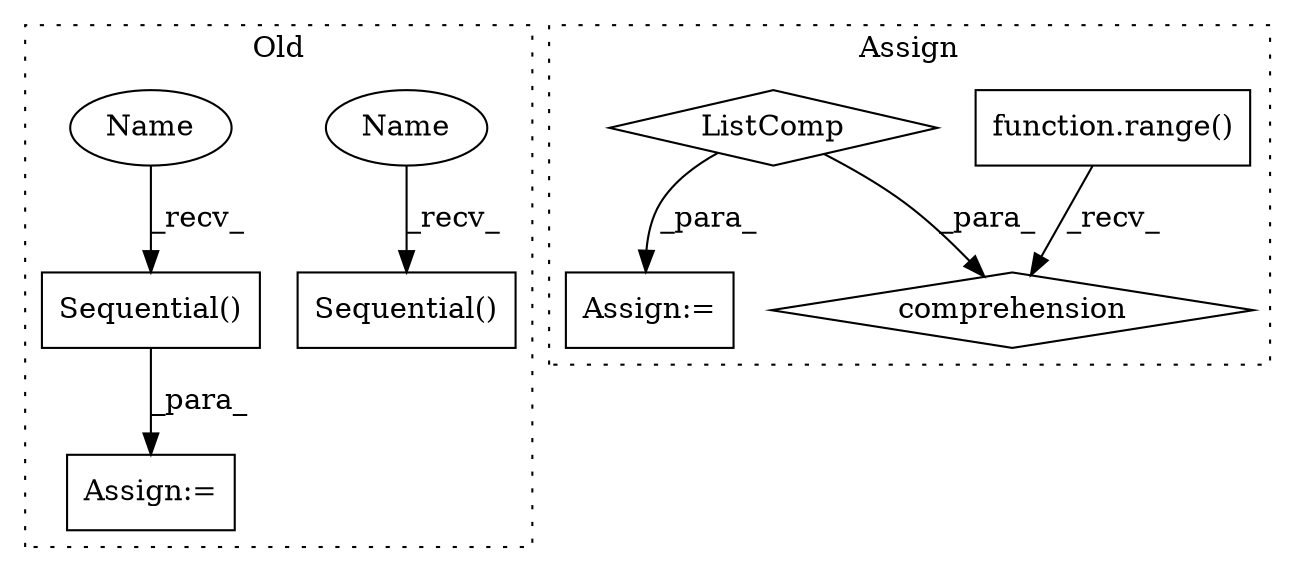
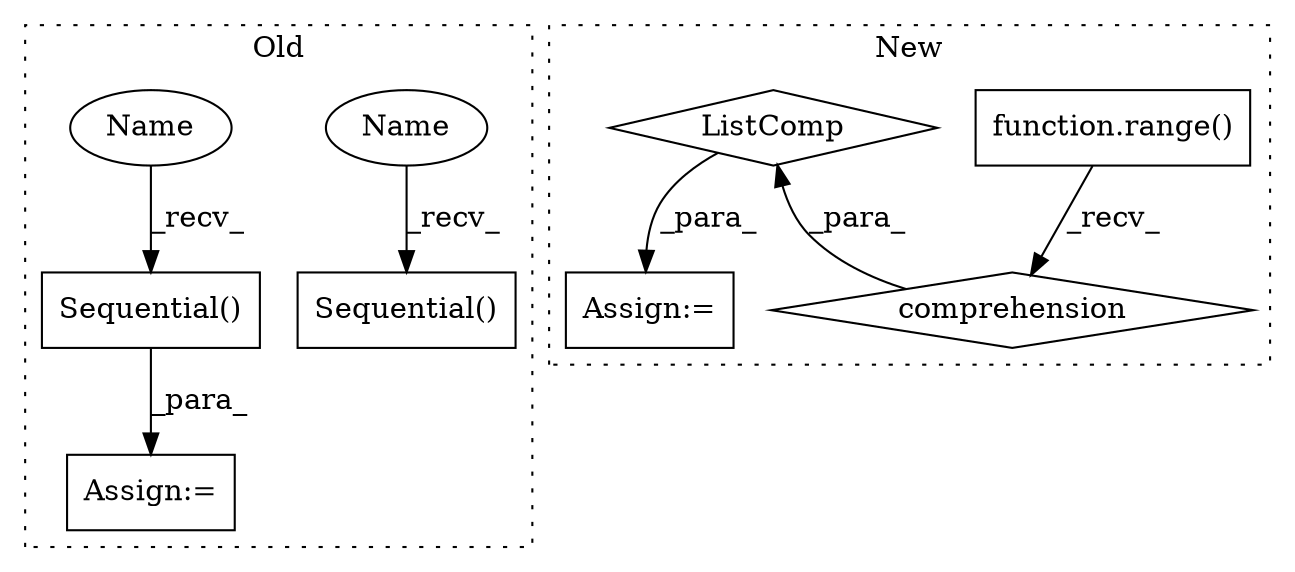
cluster "Assign": label "Assign" -> "New"
edge "ListComp" -> "comprehension": reversed
